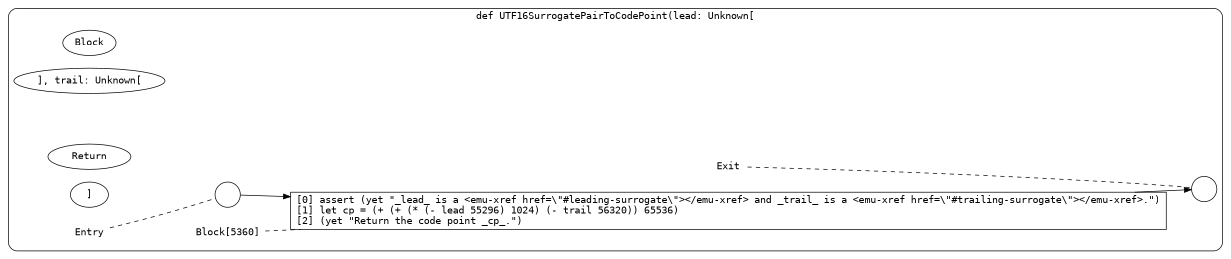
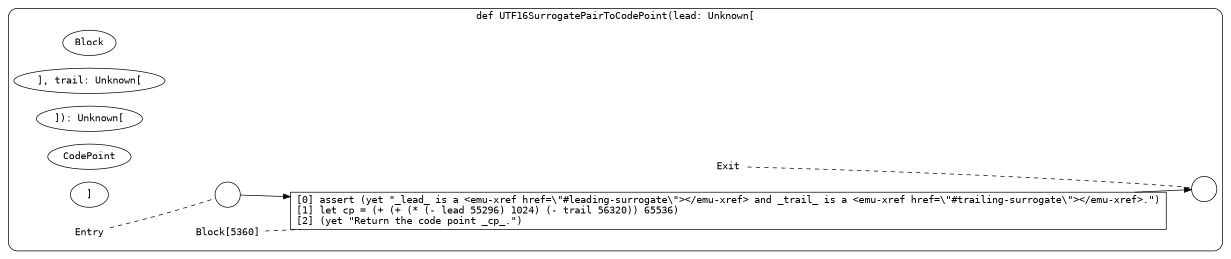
node "]): Unknown[": added
node "Return": label "Return" -> "CodePoint"
